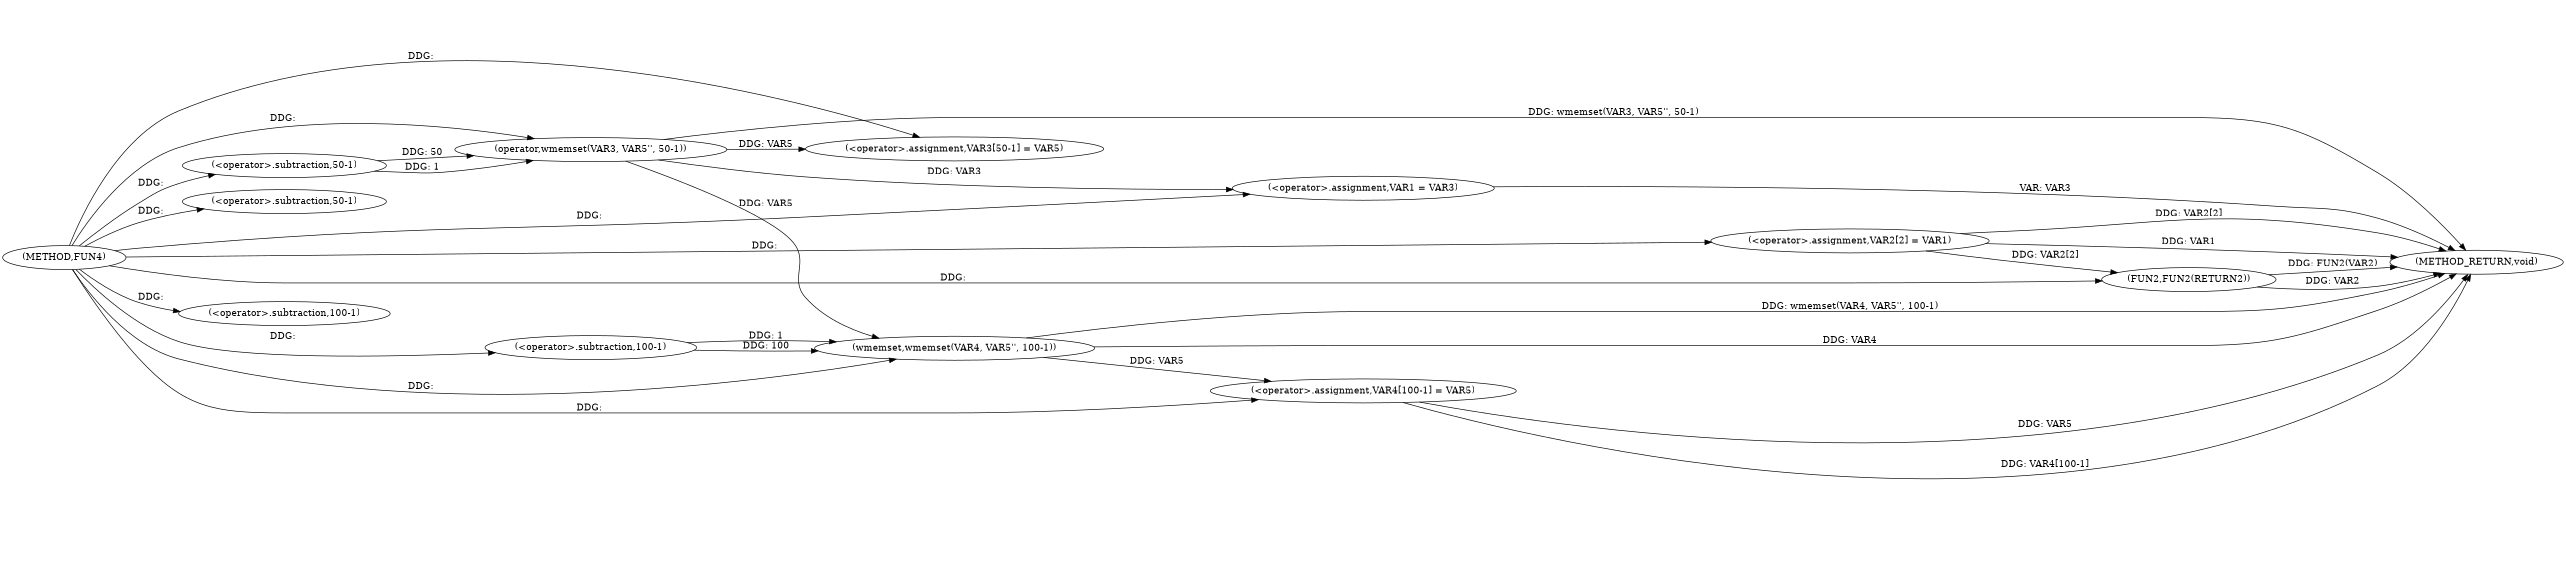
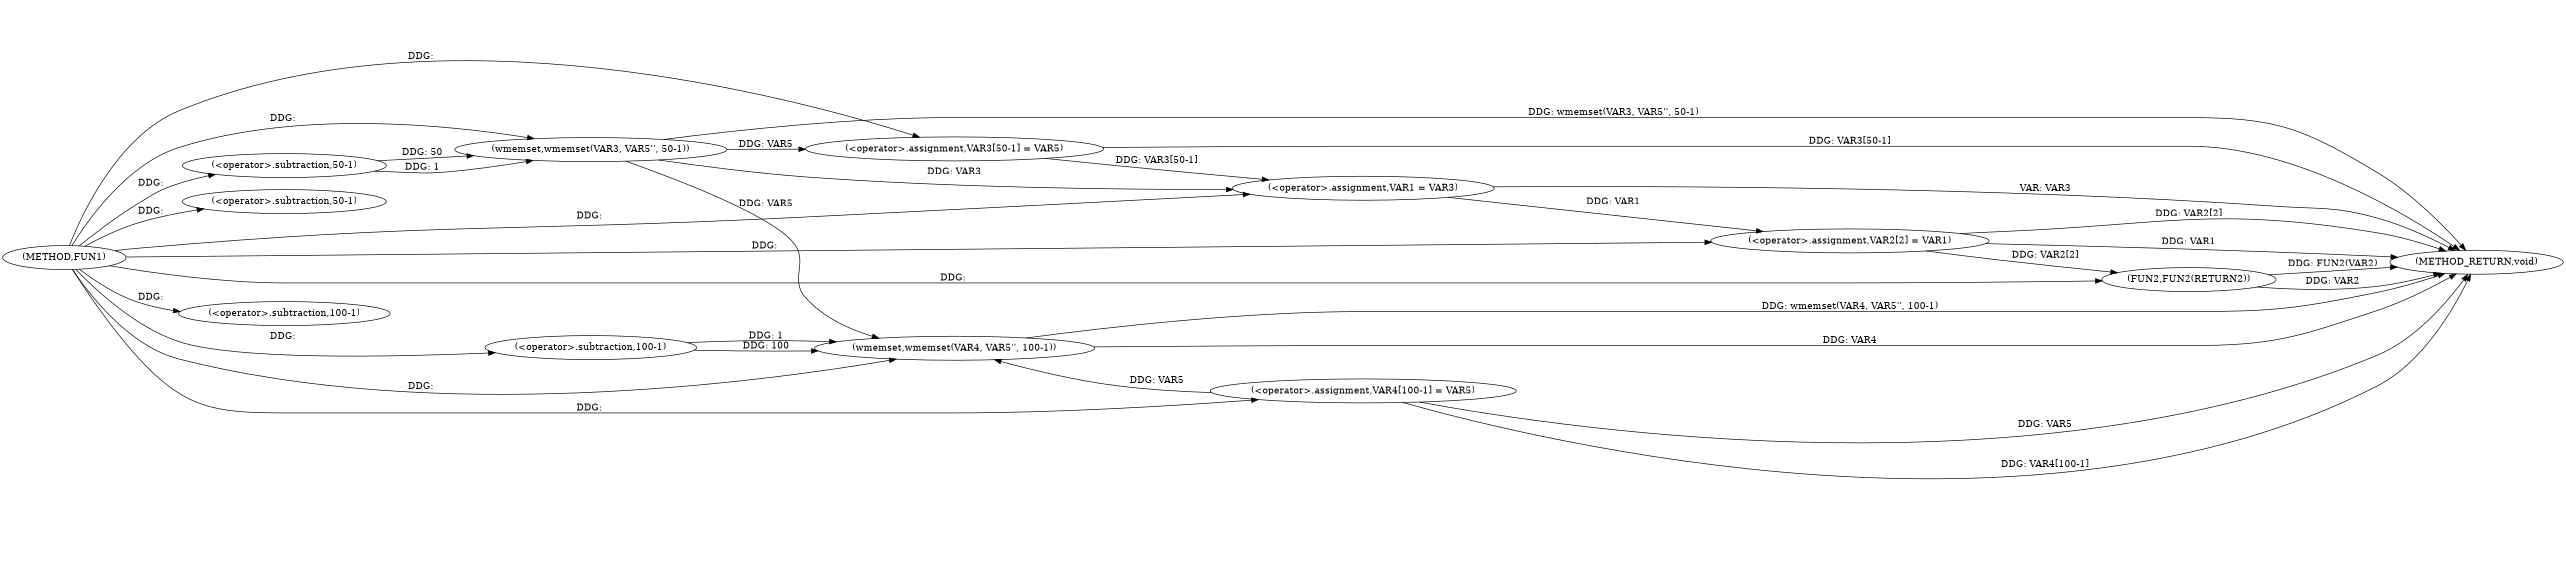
edge "(<operator>.assignment,VAR3[50-1] = VAR5)" -> "(METHOD_RETURN,void)": added, label "DDG: VAR3[50-1]"
node "(operator,wmemset(VAR3, VAR5'', 50-1))": label "(operator,wmemset(VAR3, VAR5'', 50-1))" -> "(wmemset,wmemset(VAR3, VAR5'', 50-1))"
edge "(<operator>.assignment,VAR3[50-1] = VAR5)" -> "(<operator>.assignment,VAR1 = VAR3)": added, label "DDG: VAR3[50-1]"
edge "(<operator>.assignment,VAR1 = VAR3)" -> "(<operator>.assignment,VAR2[2] = VAR1)": added, label "DDG: VAR1"
node "(METHOD,FUN4)": label "(METHOD,FUN4)" -> "(METHOD,FUN1)"
edge "(wmemset,wmemset(VAR4, VAR5'', 100-1))" -> "(<operator>.assignment,VAR4[100-1] = VAR5)": reversed
